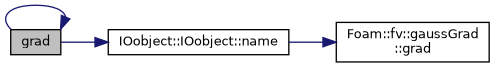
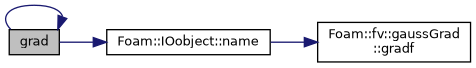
node "IOobject::IOobject::name": label "IOobject::IOobject::name" -> "Foam::IOobject::name"
node "Foam::fv::gaussGrad ::grad": label "Foam::fv::gaussGrad ::grad" -> "Foam::fv::gaussGrad ::gradf"
